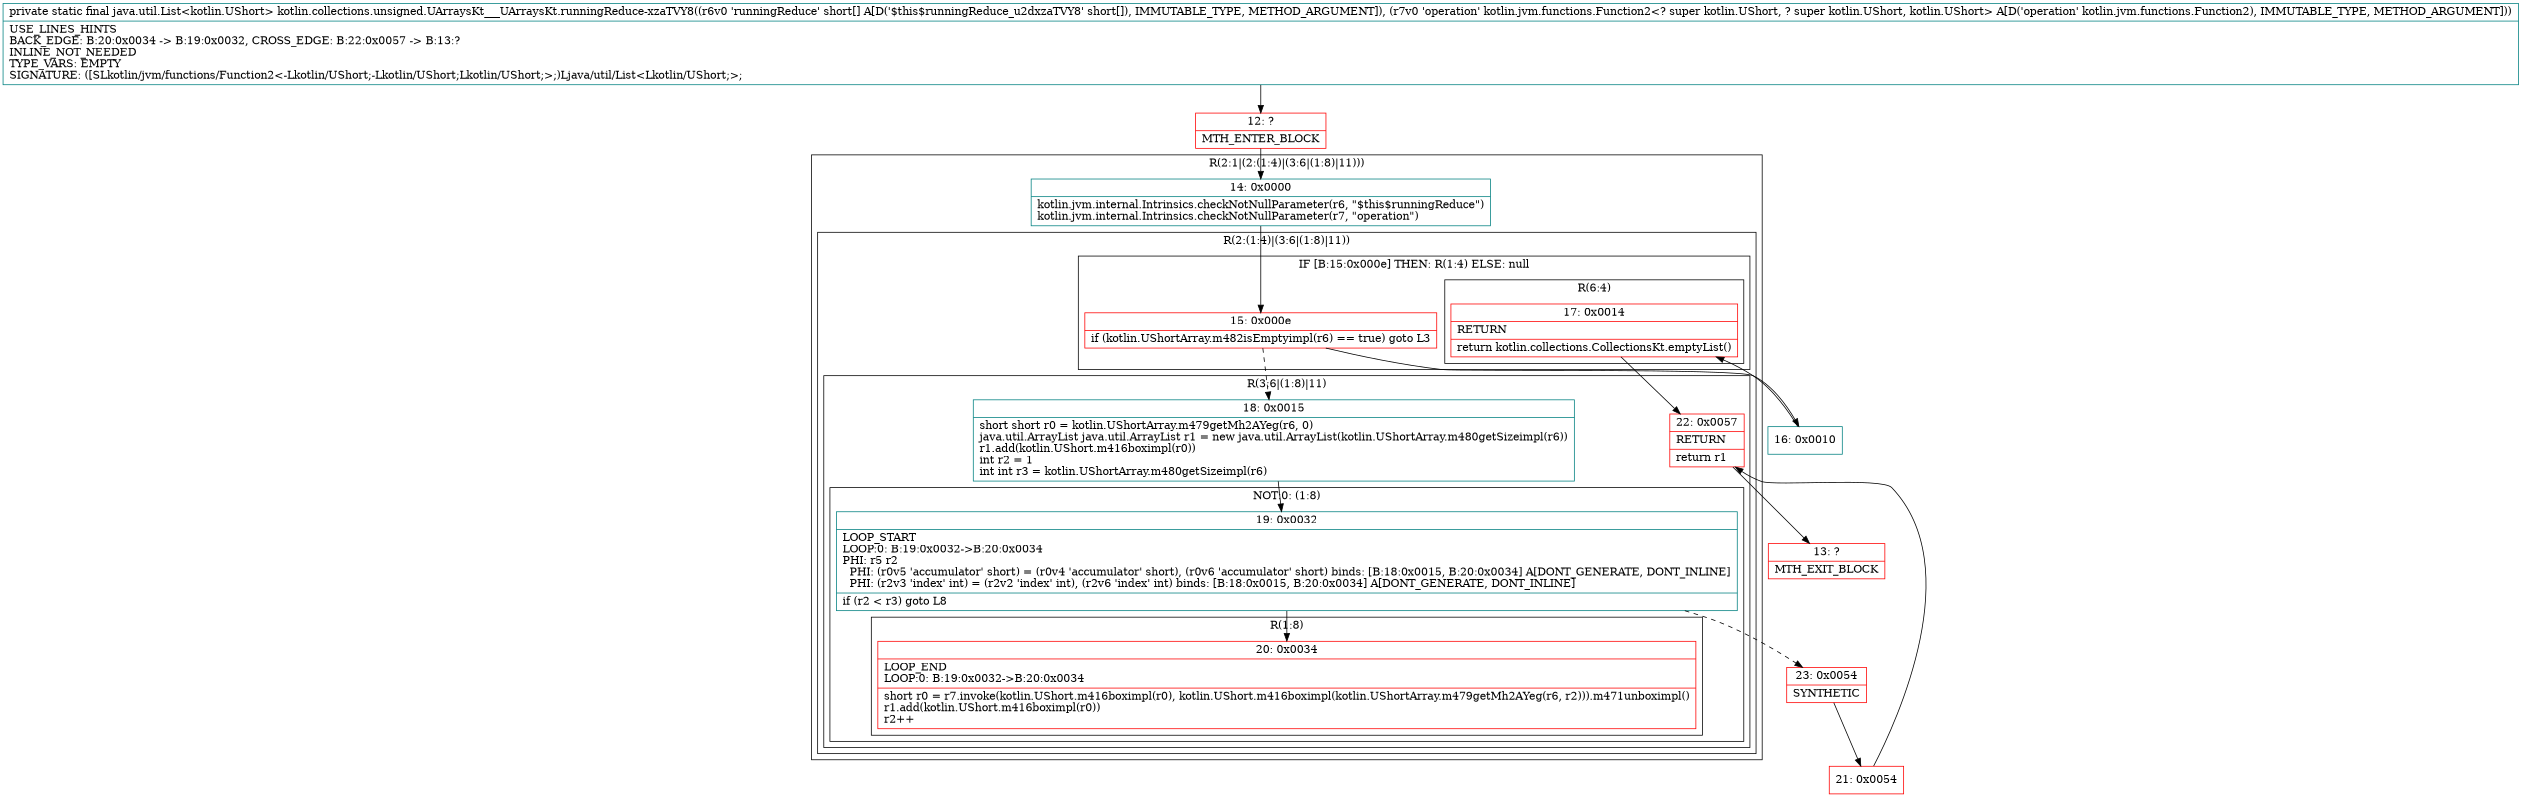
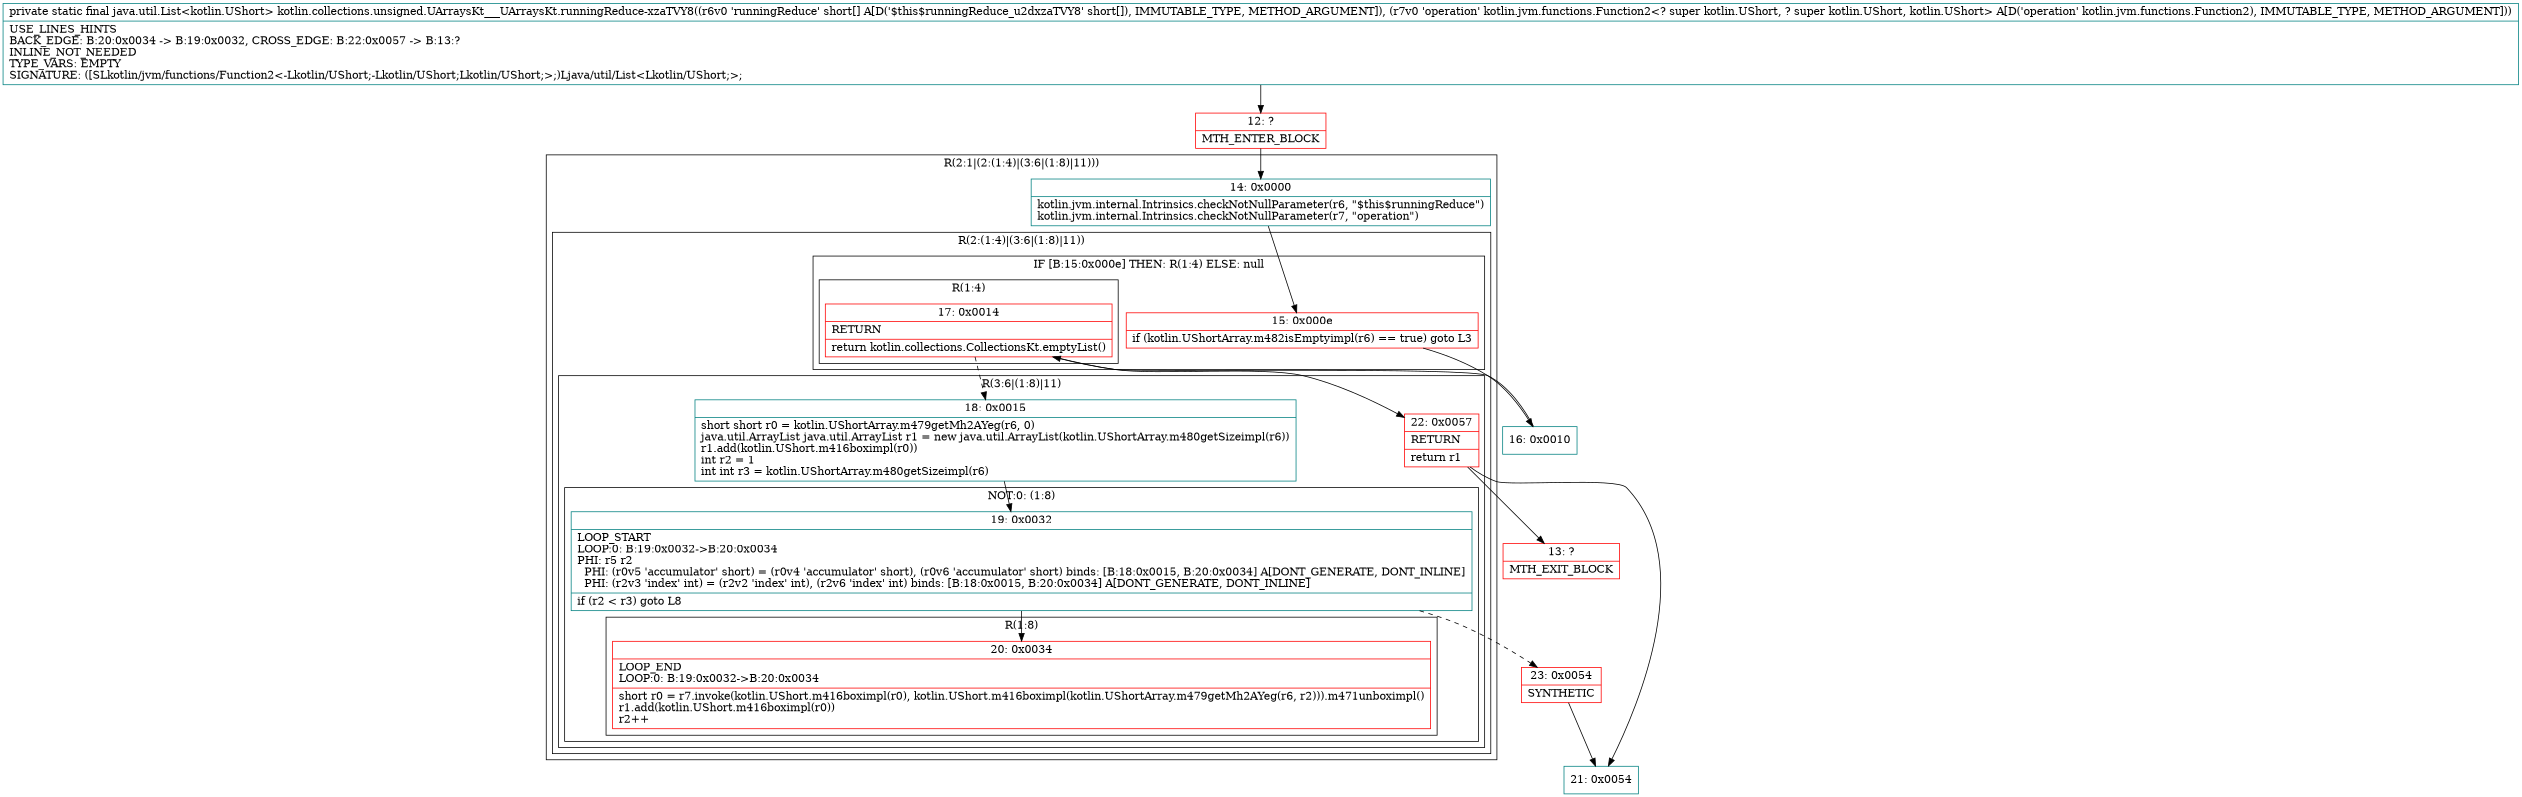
cluster "R(6:4)": label "R(6:4)" -> "R(1:4)"
edge "15: 0x000e" -> "18: 0x0015": now "17: 0x0014" -> "18: 0x0015"
edge "21: 0x0054" -> "22: 0x0057": reversed
node "21: 0x0054": color red -> teal
